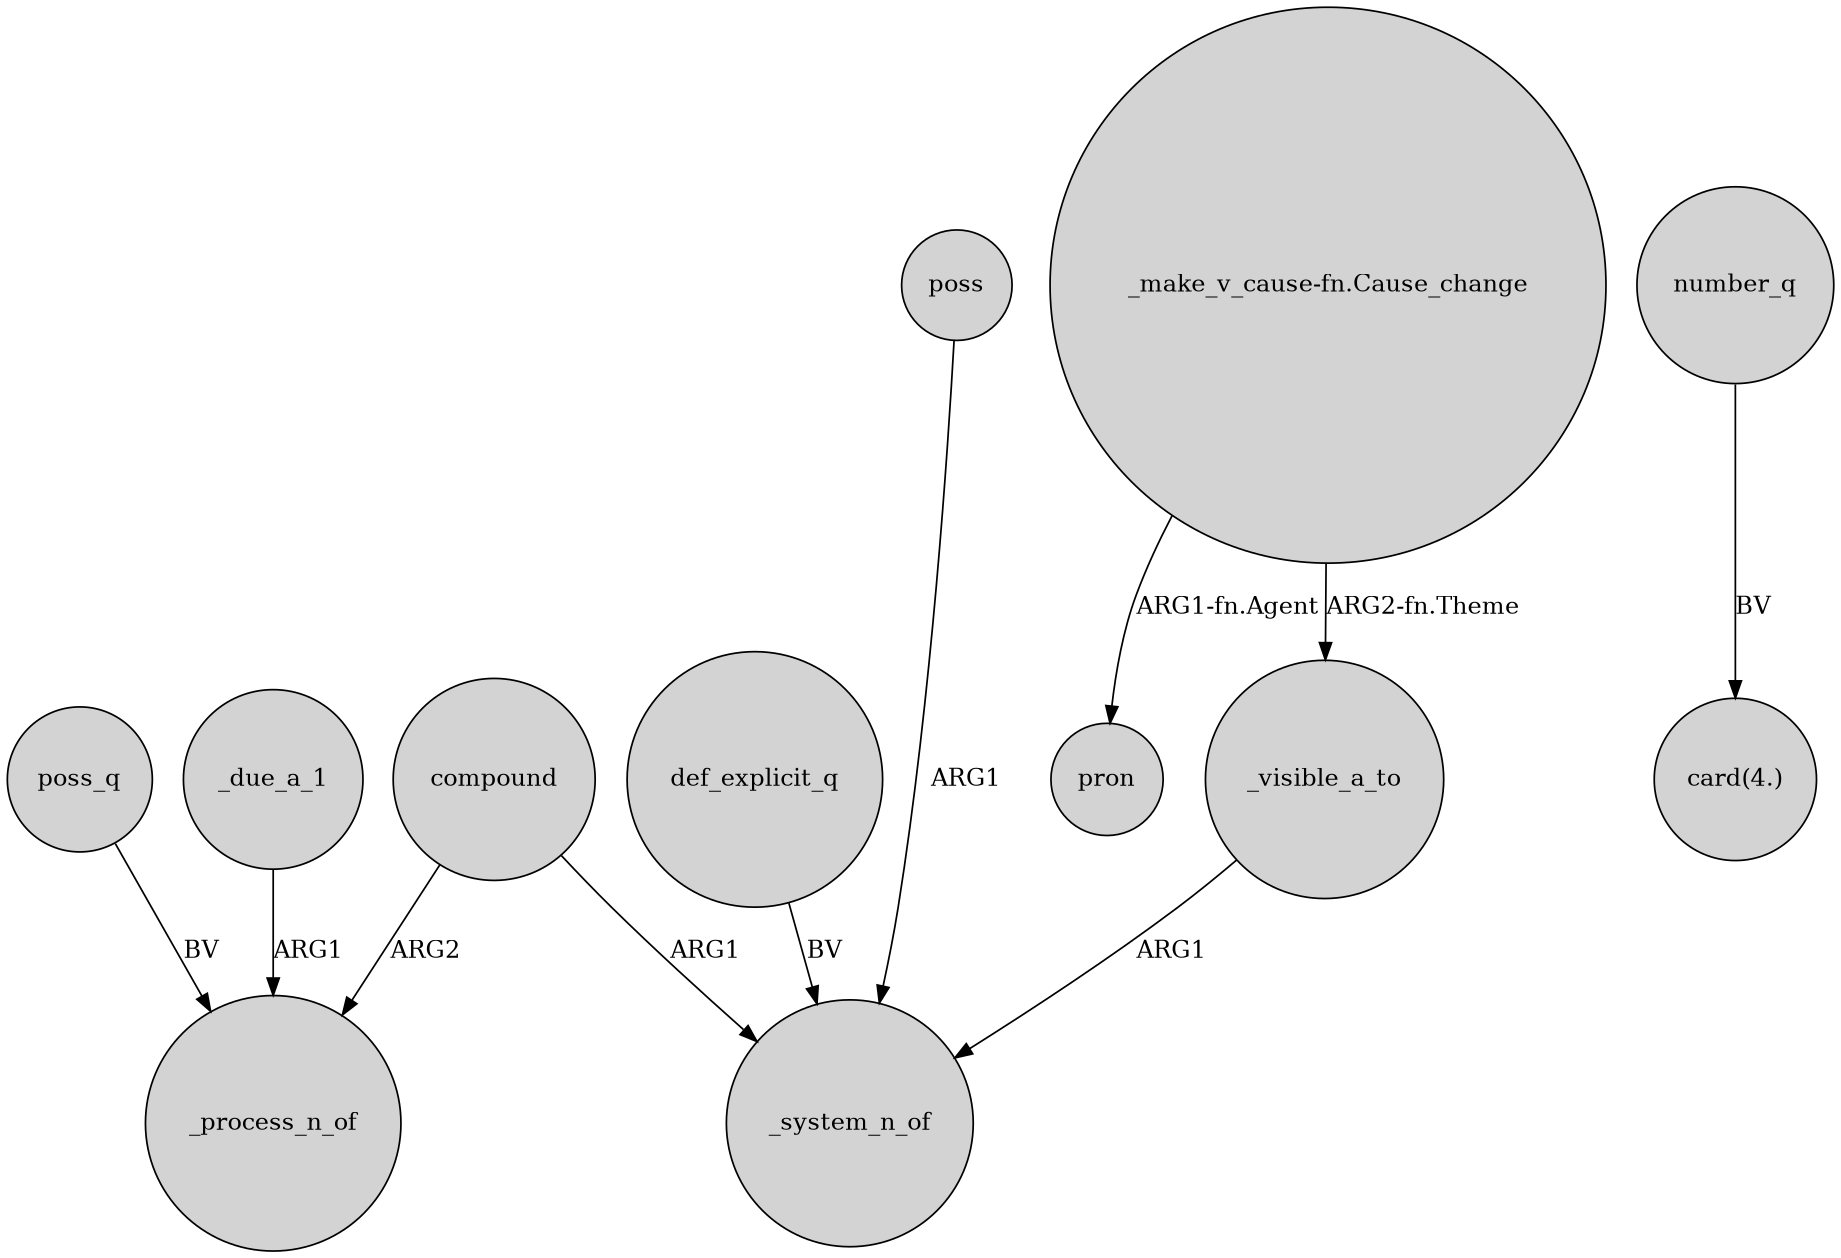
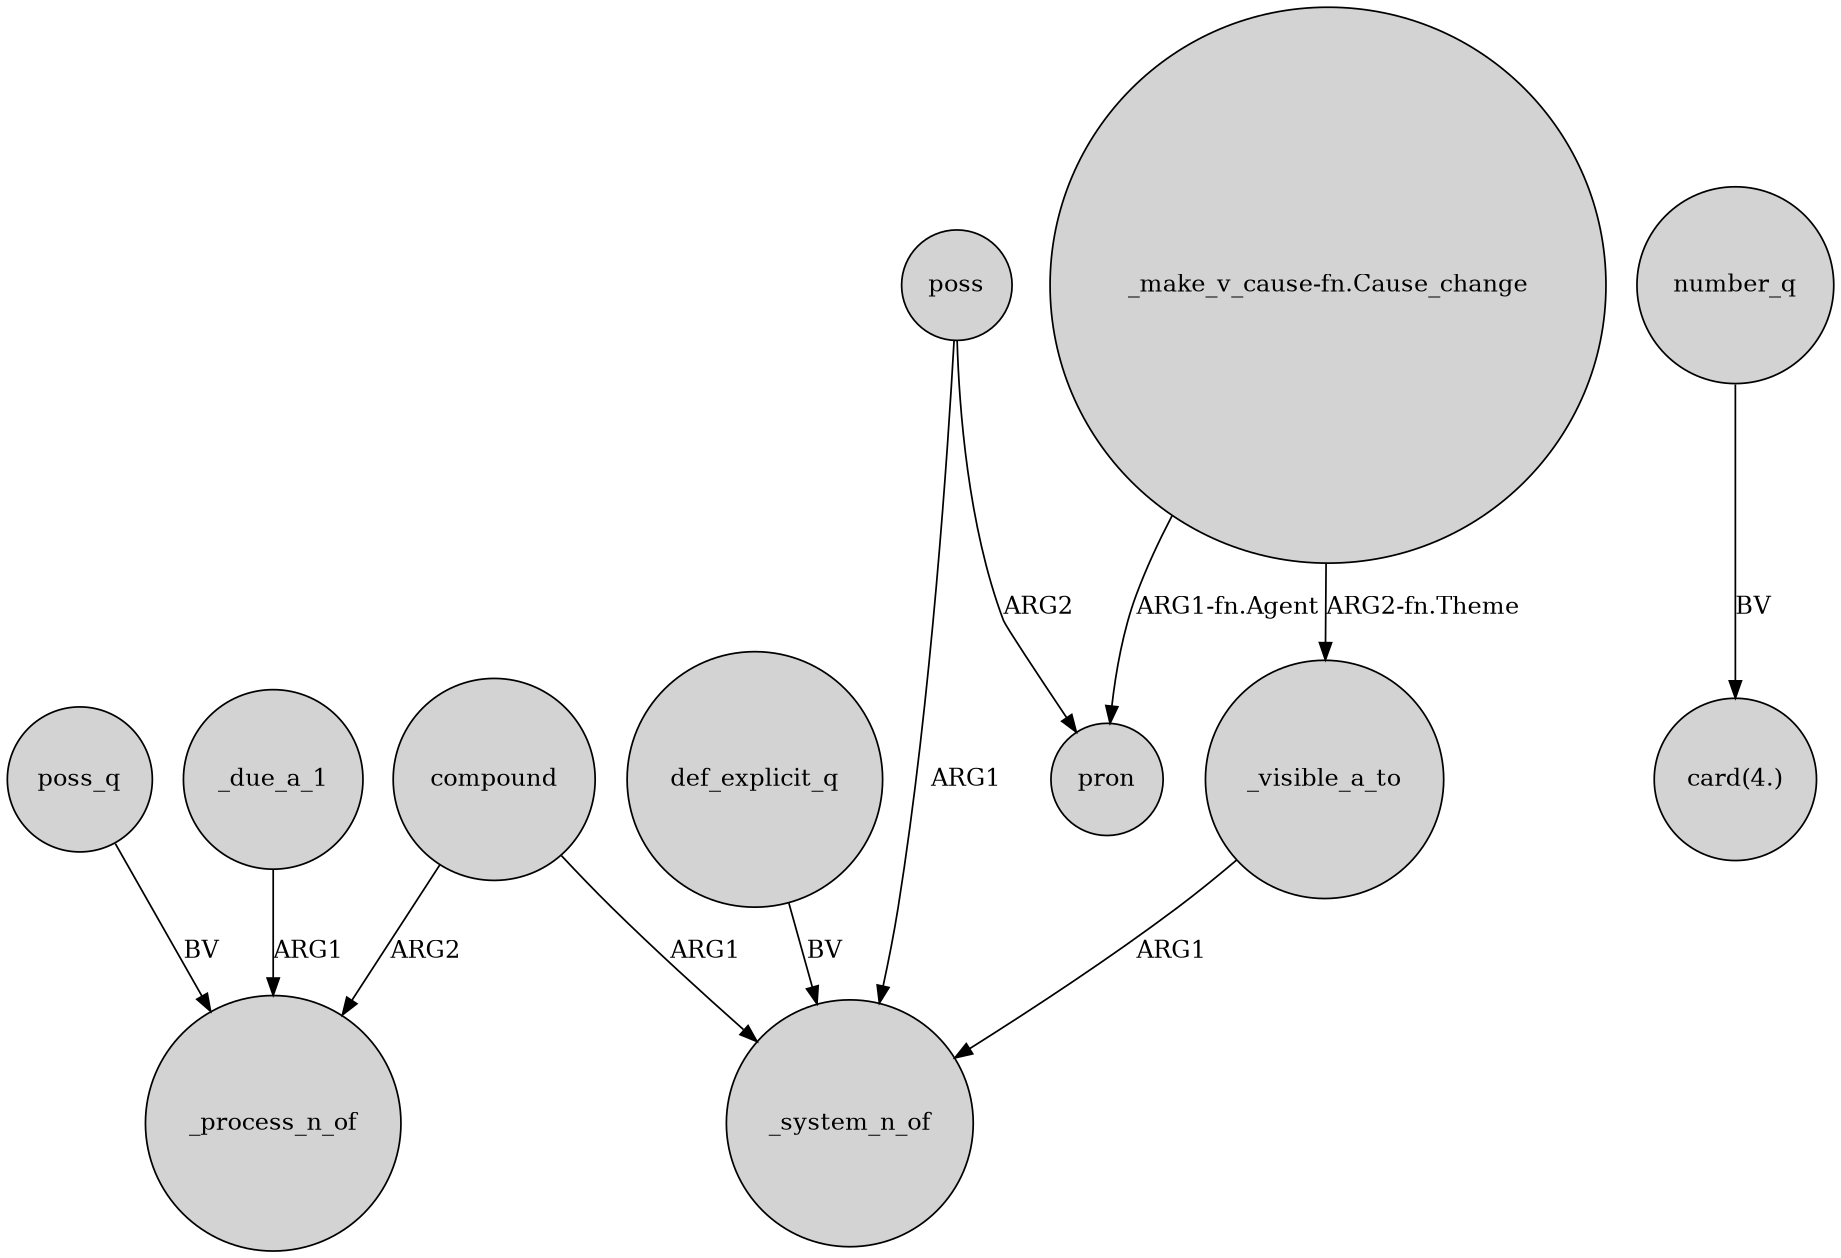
edge "poss" -> "pron": added, label "ARG2"
